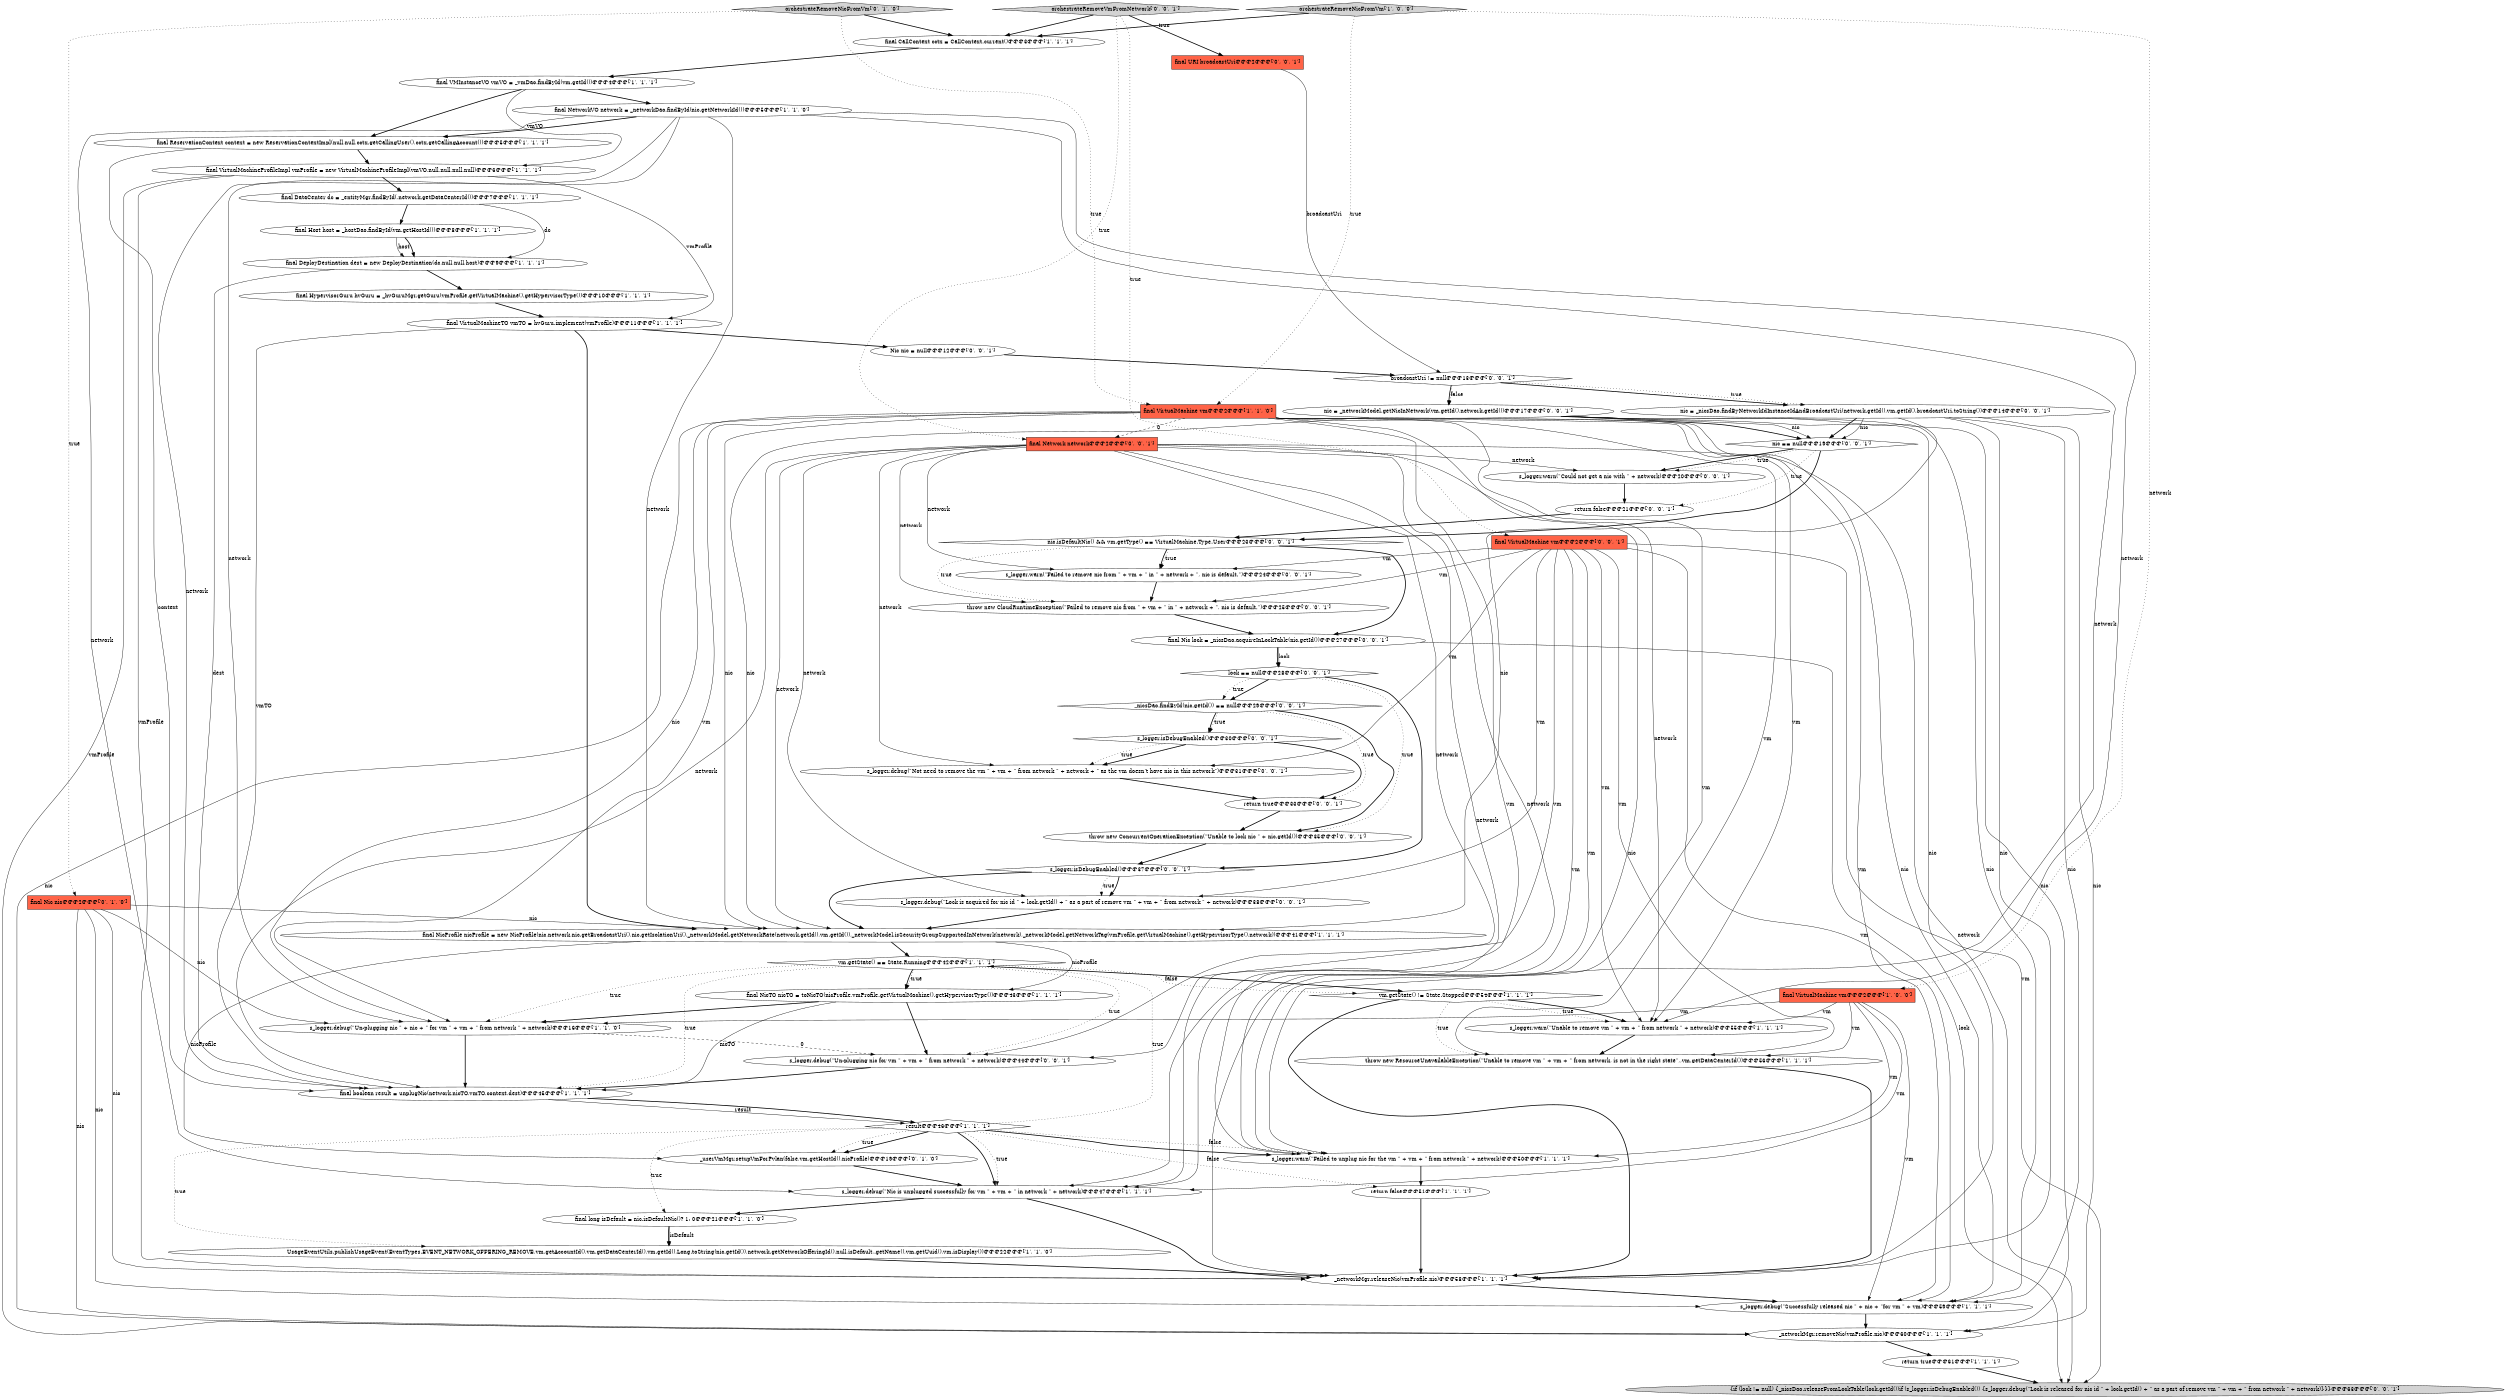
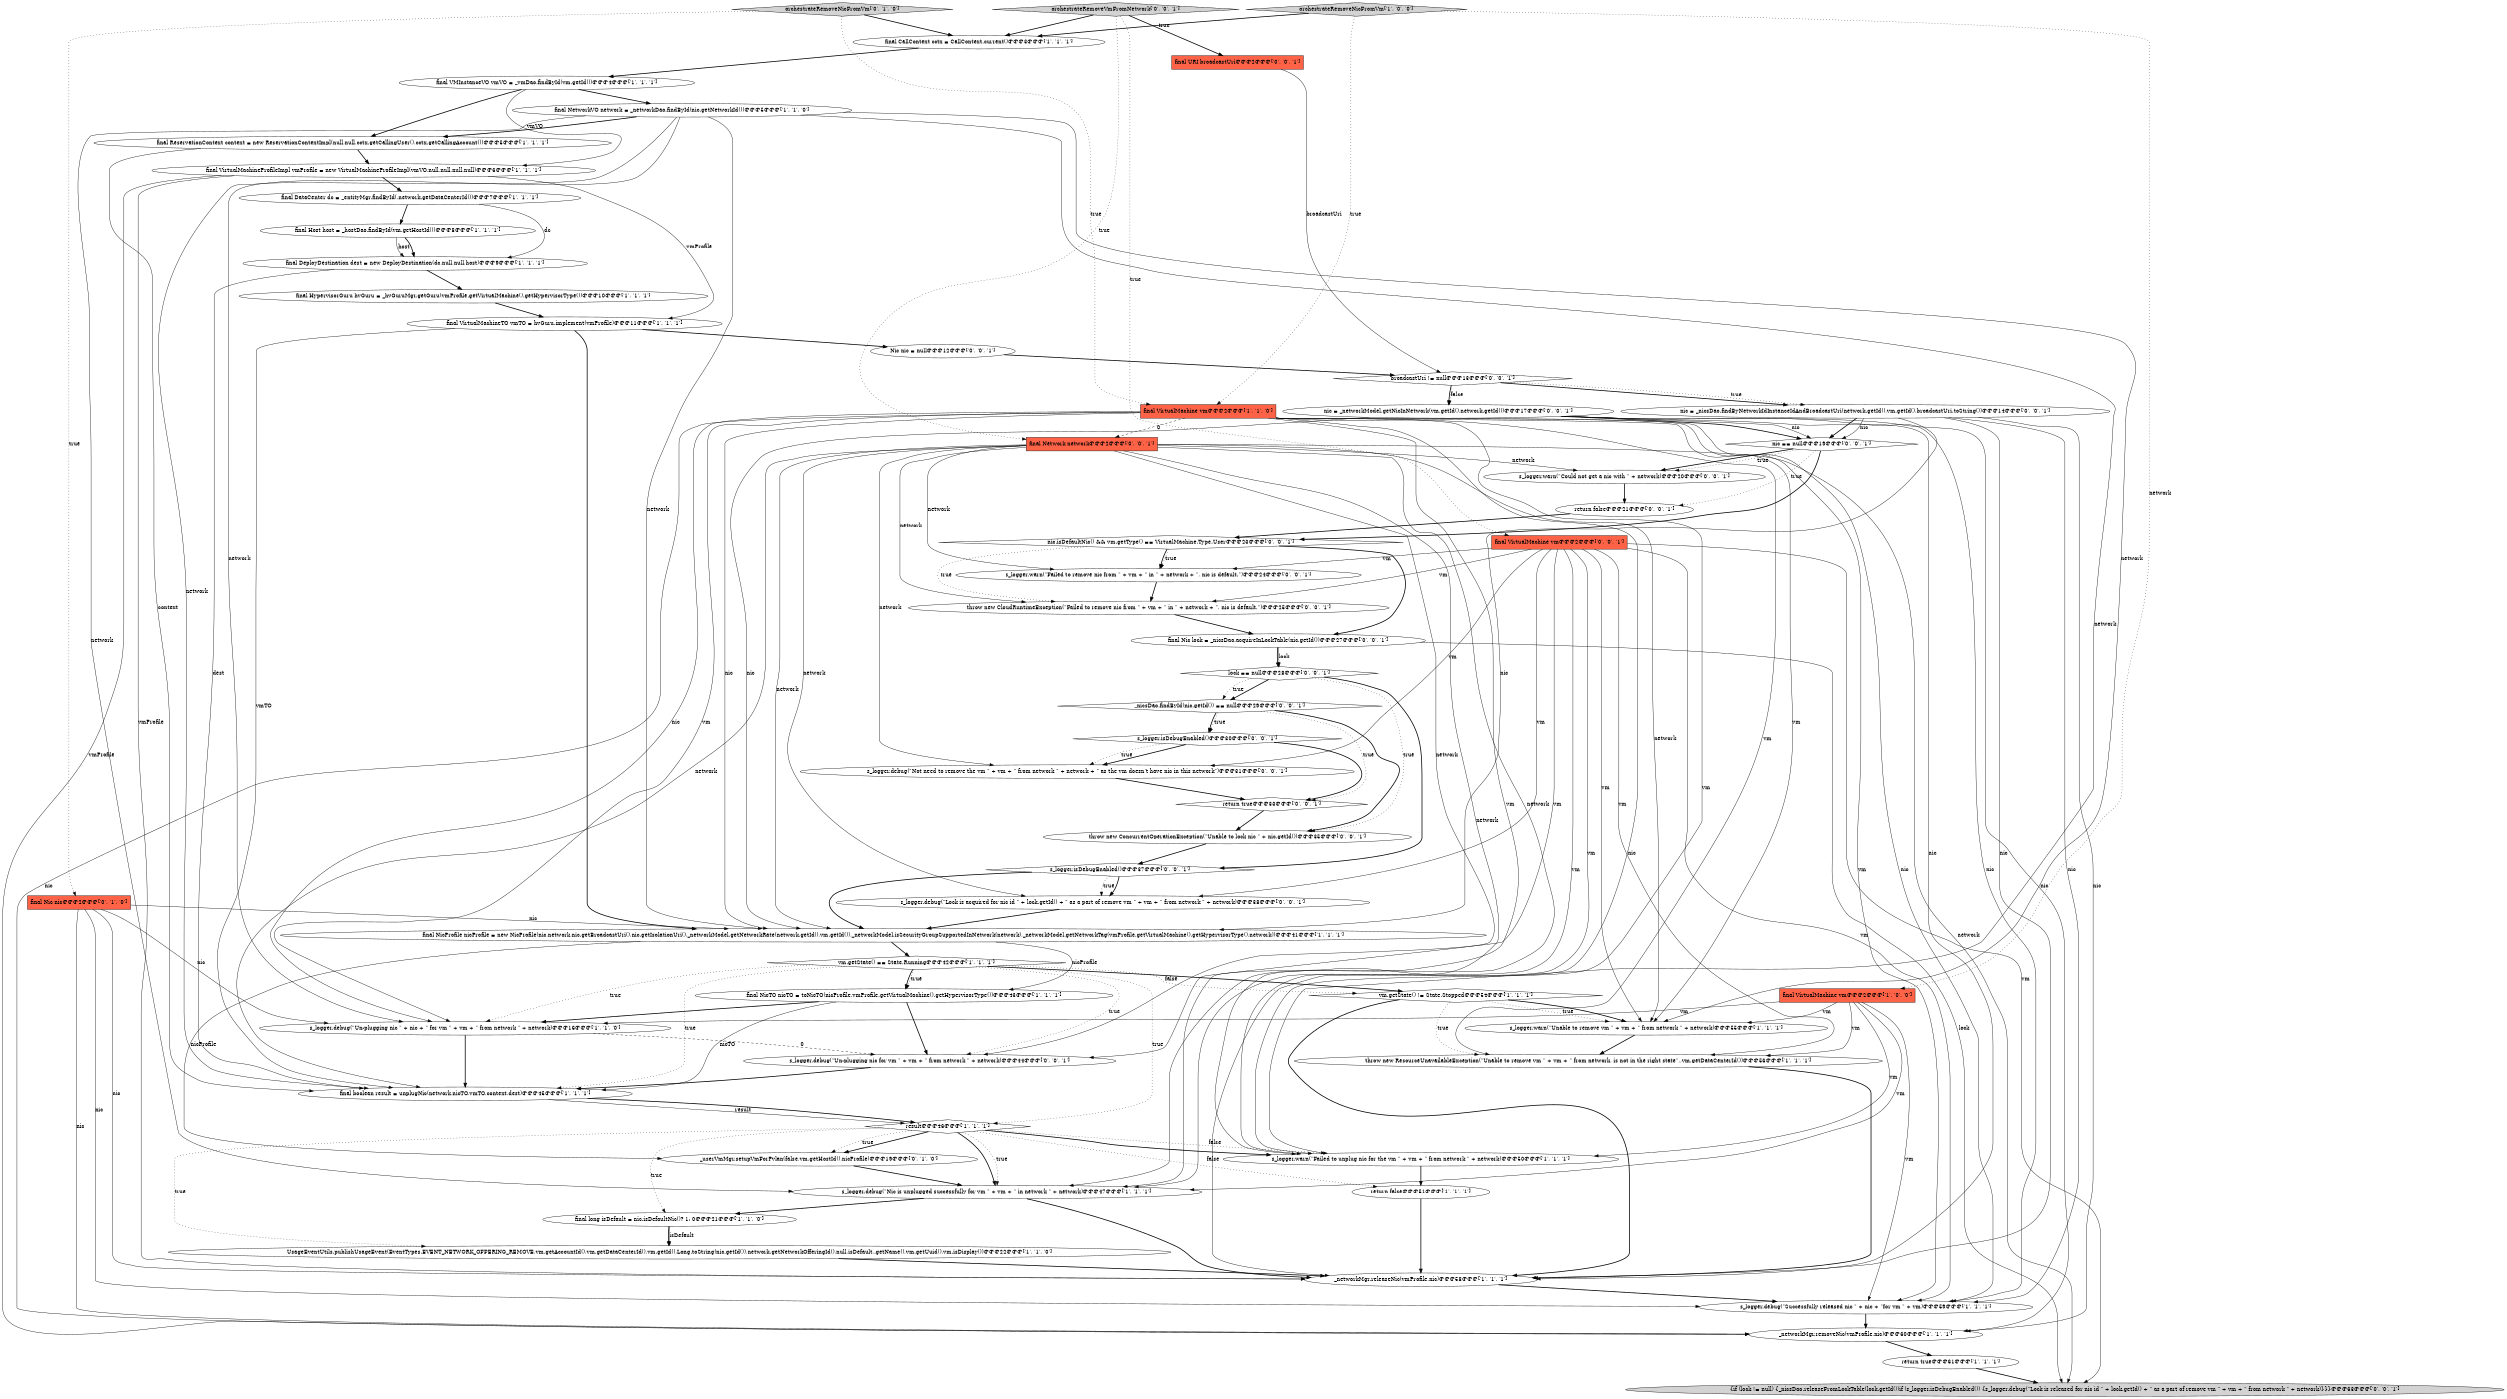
node "return true@@@33@@@['0', '0', '1']": shape ellipse -> diamond
edge "result@@@46@@@['1', '1', '1']" -> "vm.getState() == State.Running@@@42@@@['1', '1', '1']": reversed
